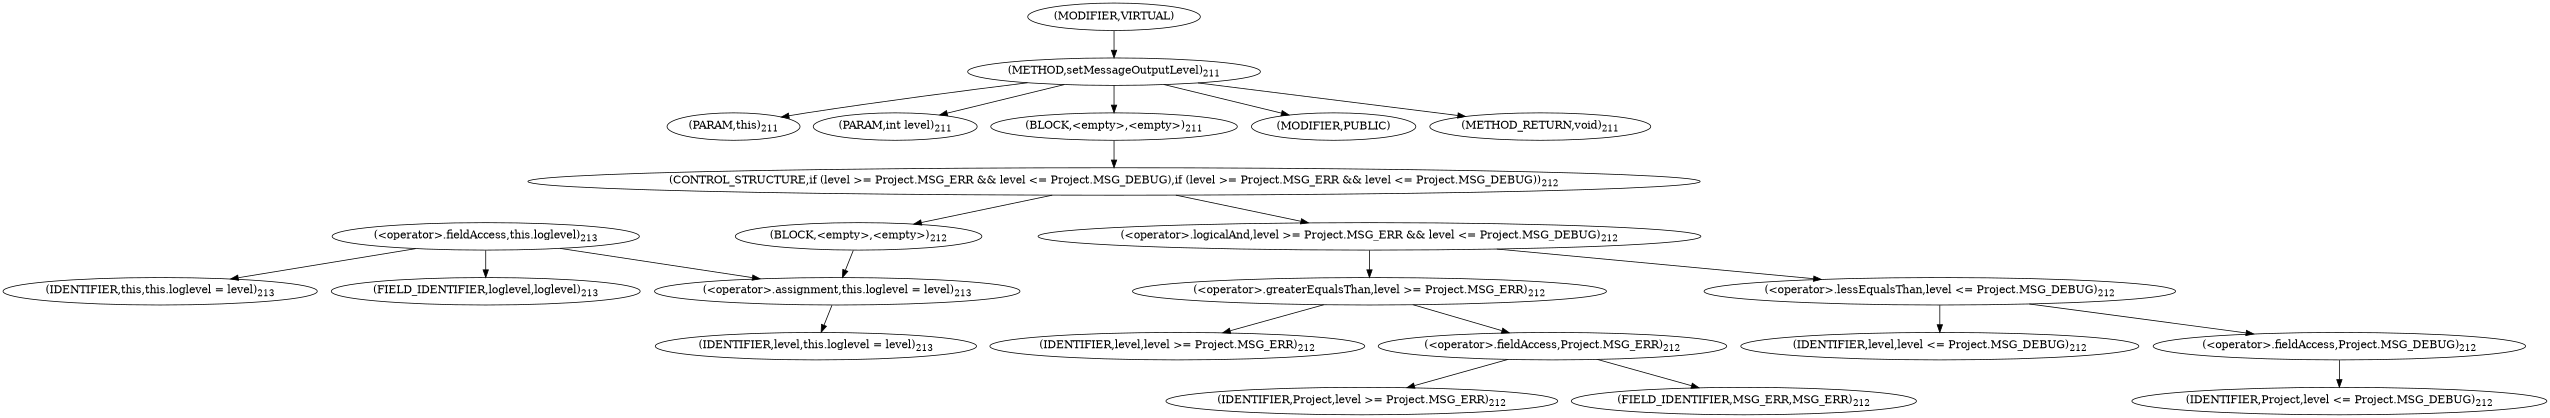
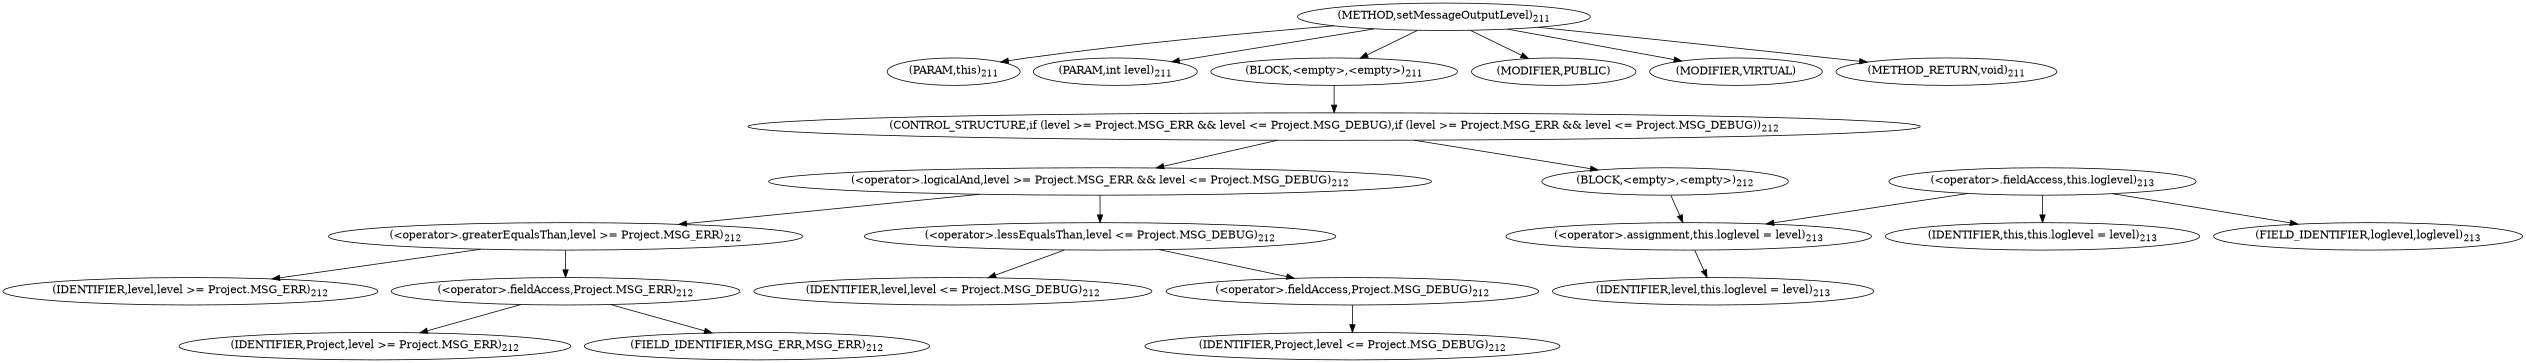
edge "(MODIFIER,VIRTUAL)" -> "(METHOD,setMessageOutputLevel)": reversed
